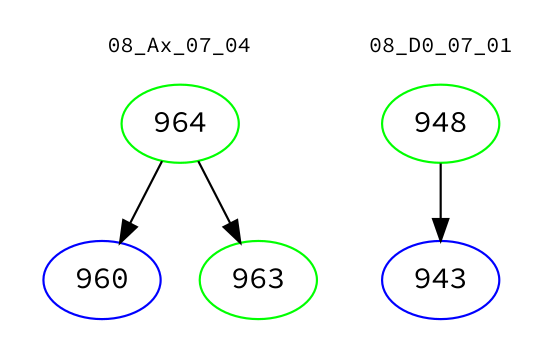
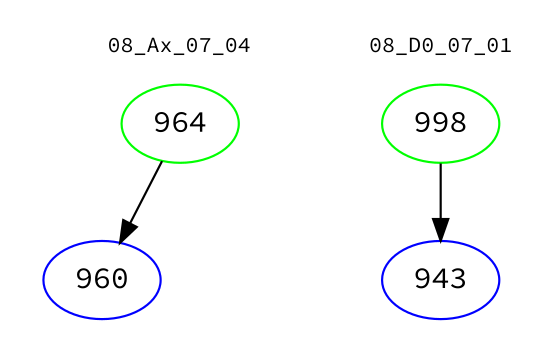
node "948": label "948" -> "998"
node "963": removed
